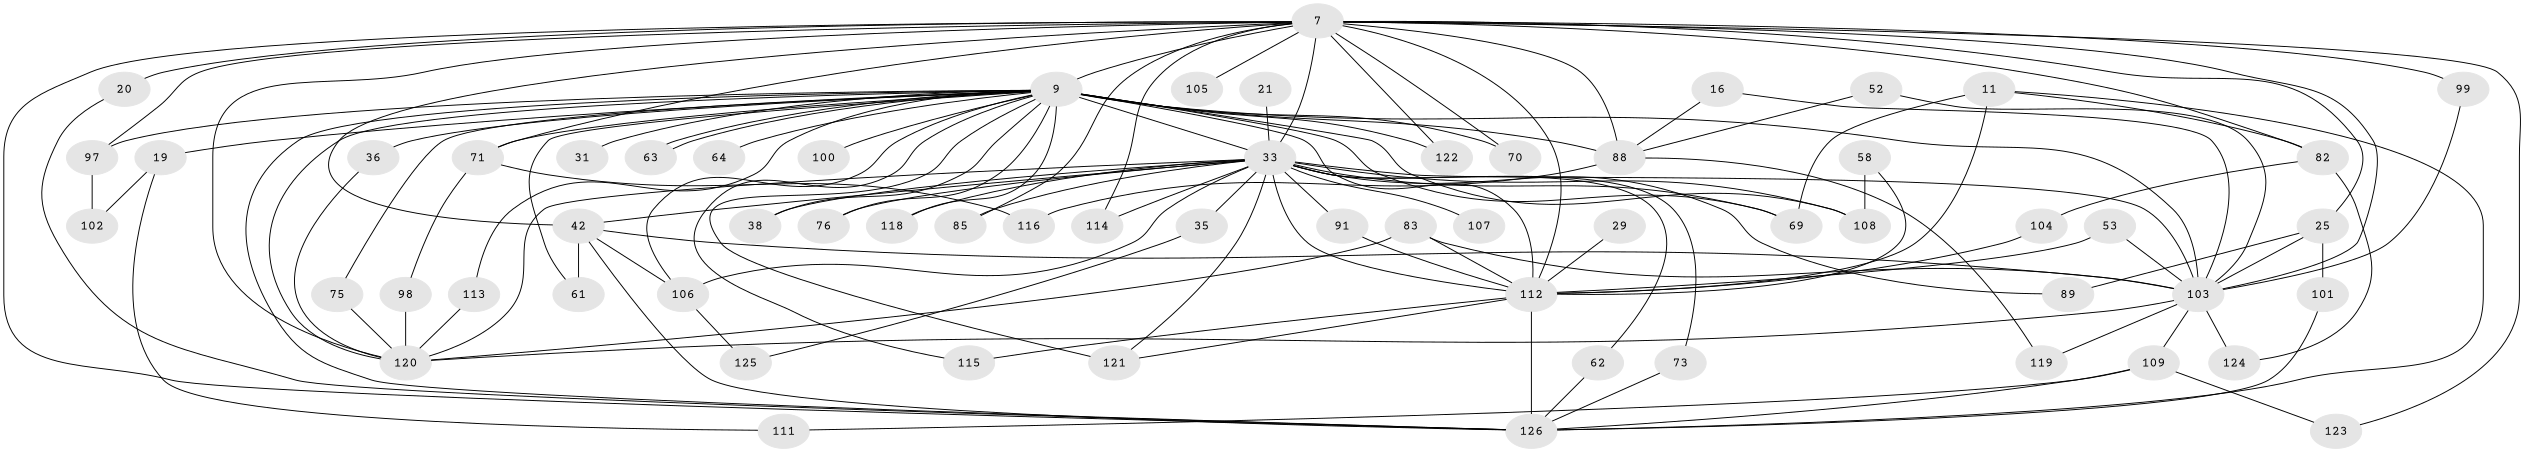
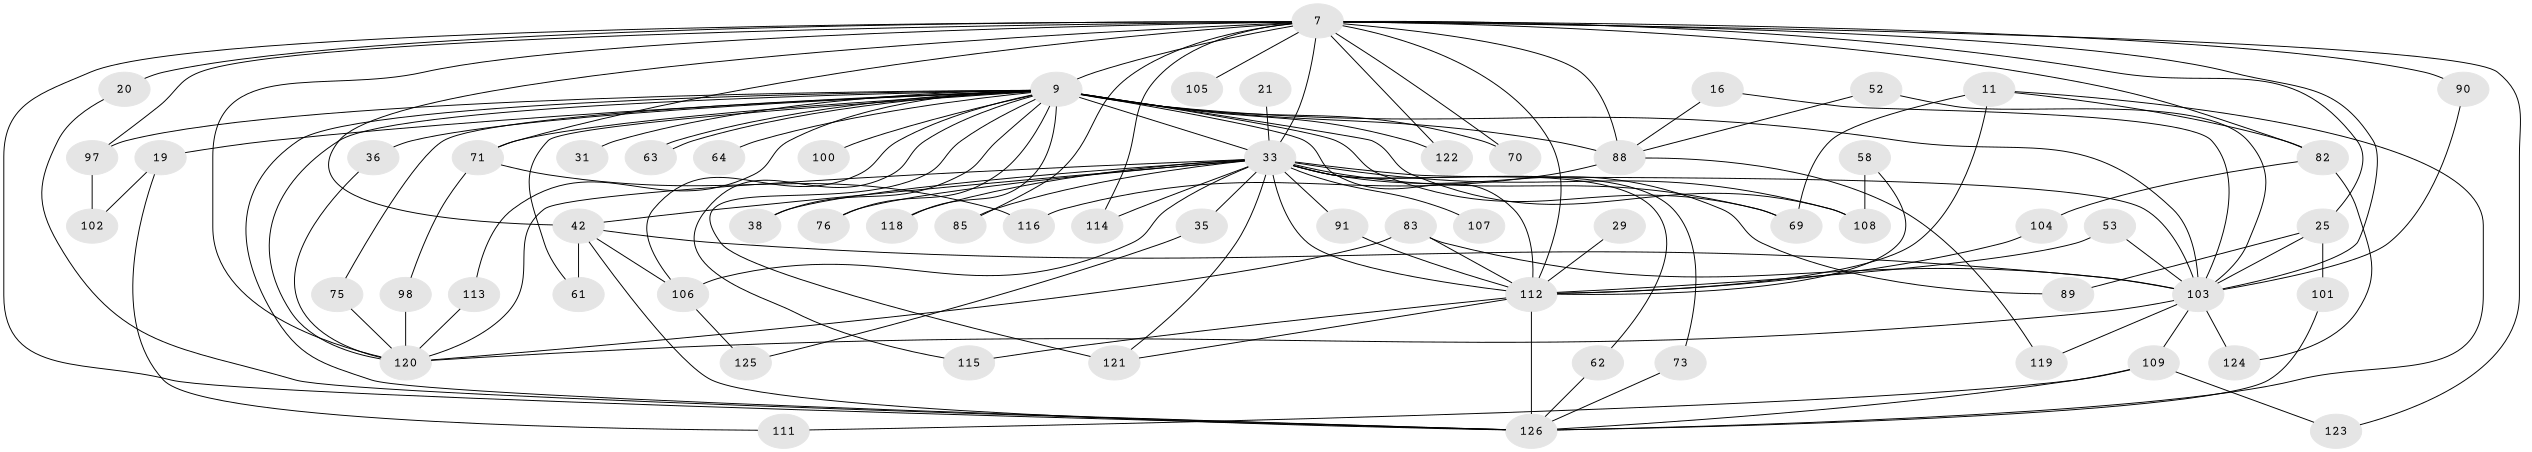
node "99": label "99" -> "90"
